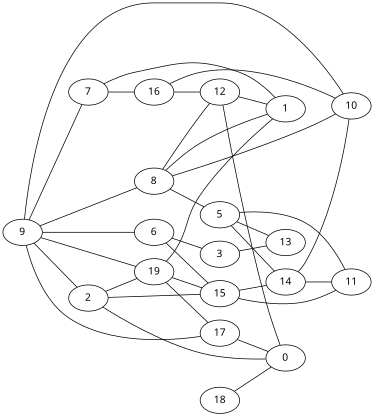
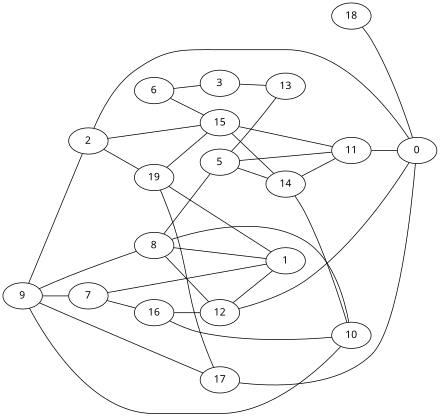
edge "11" -- "0": added
edge "9" -- "6": removed
edge "9" -- "19": removed
